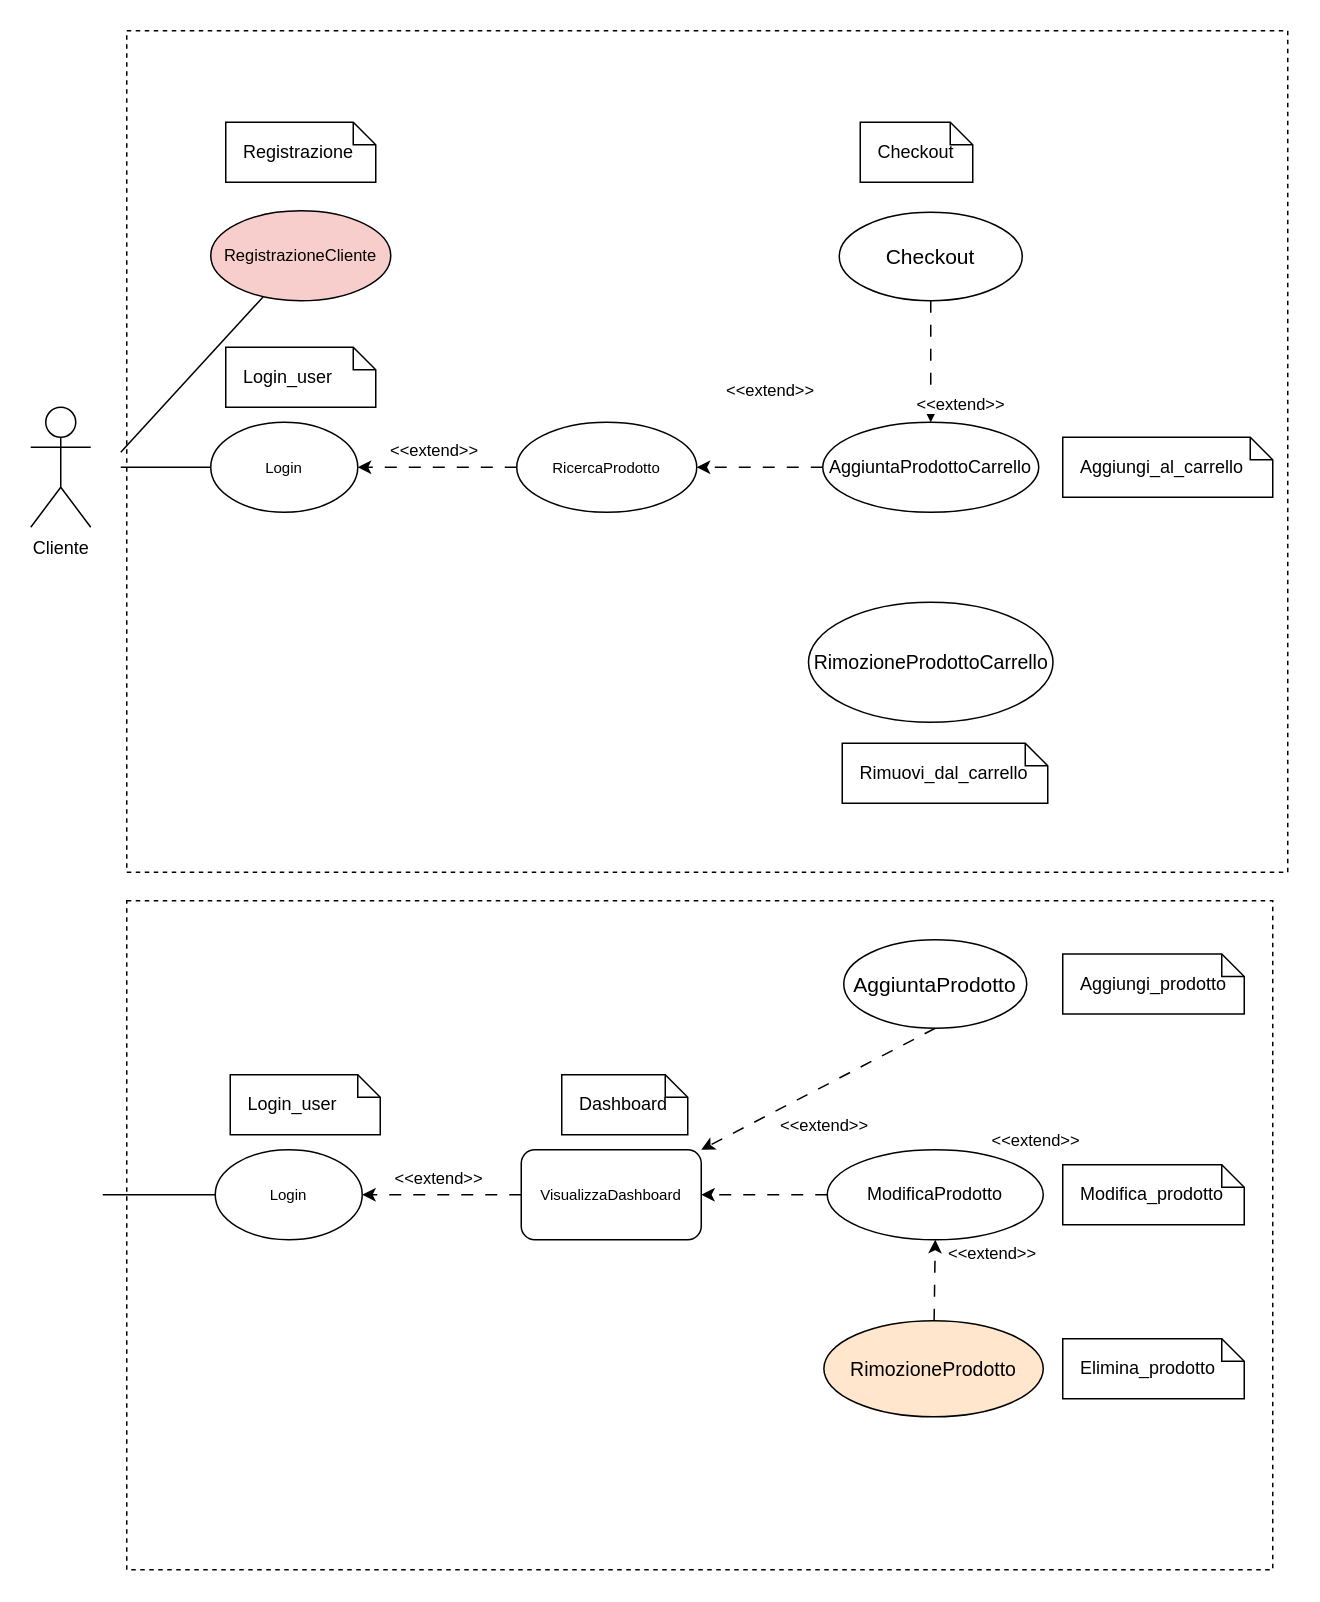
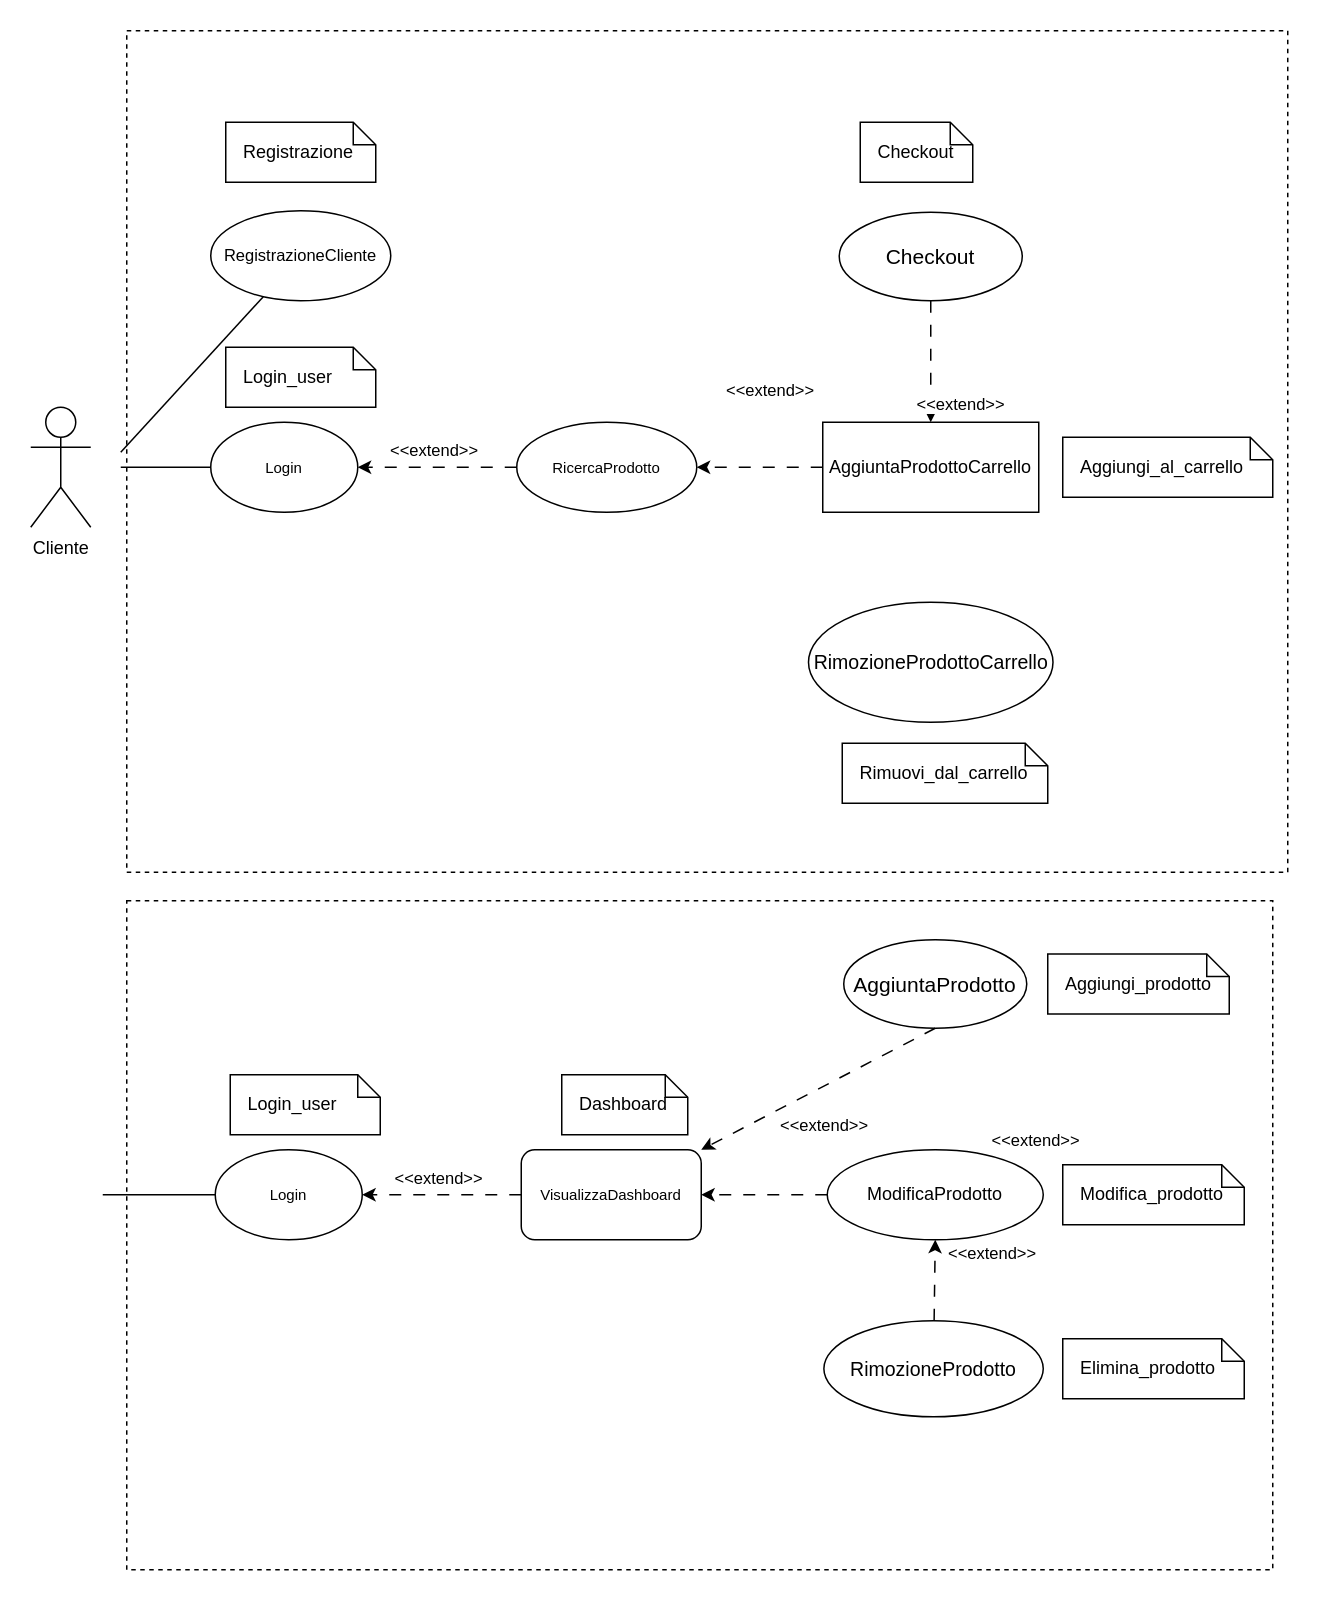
node "RegistrazioneCliente": fillcolor #f8cecc -> #ffffff
node "AggiuntaProdottoCarrello": shape ellipse -> rectangle
node "Aggiungi_prodotto": moved (1154, 984) -> (1139, 984)
node "RimozioneProdotto": fillcolor #ffe6cc -> #ffffff
